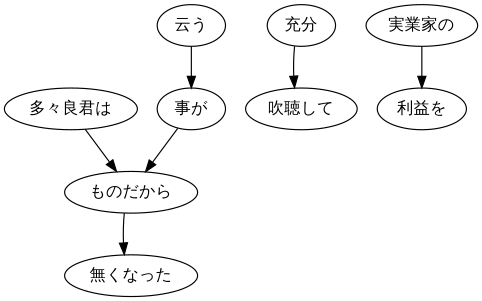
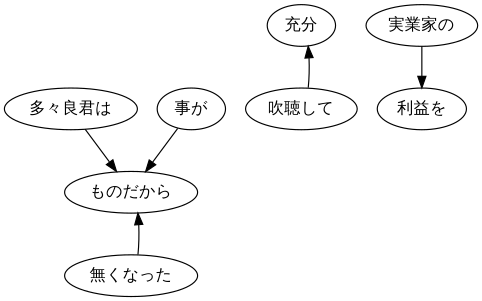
node "云う": removed
edge "充分" -> "吹聴して": reversed
edge "ものだから" -> "無くなった": reversed
